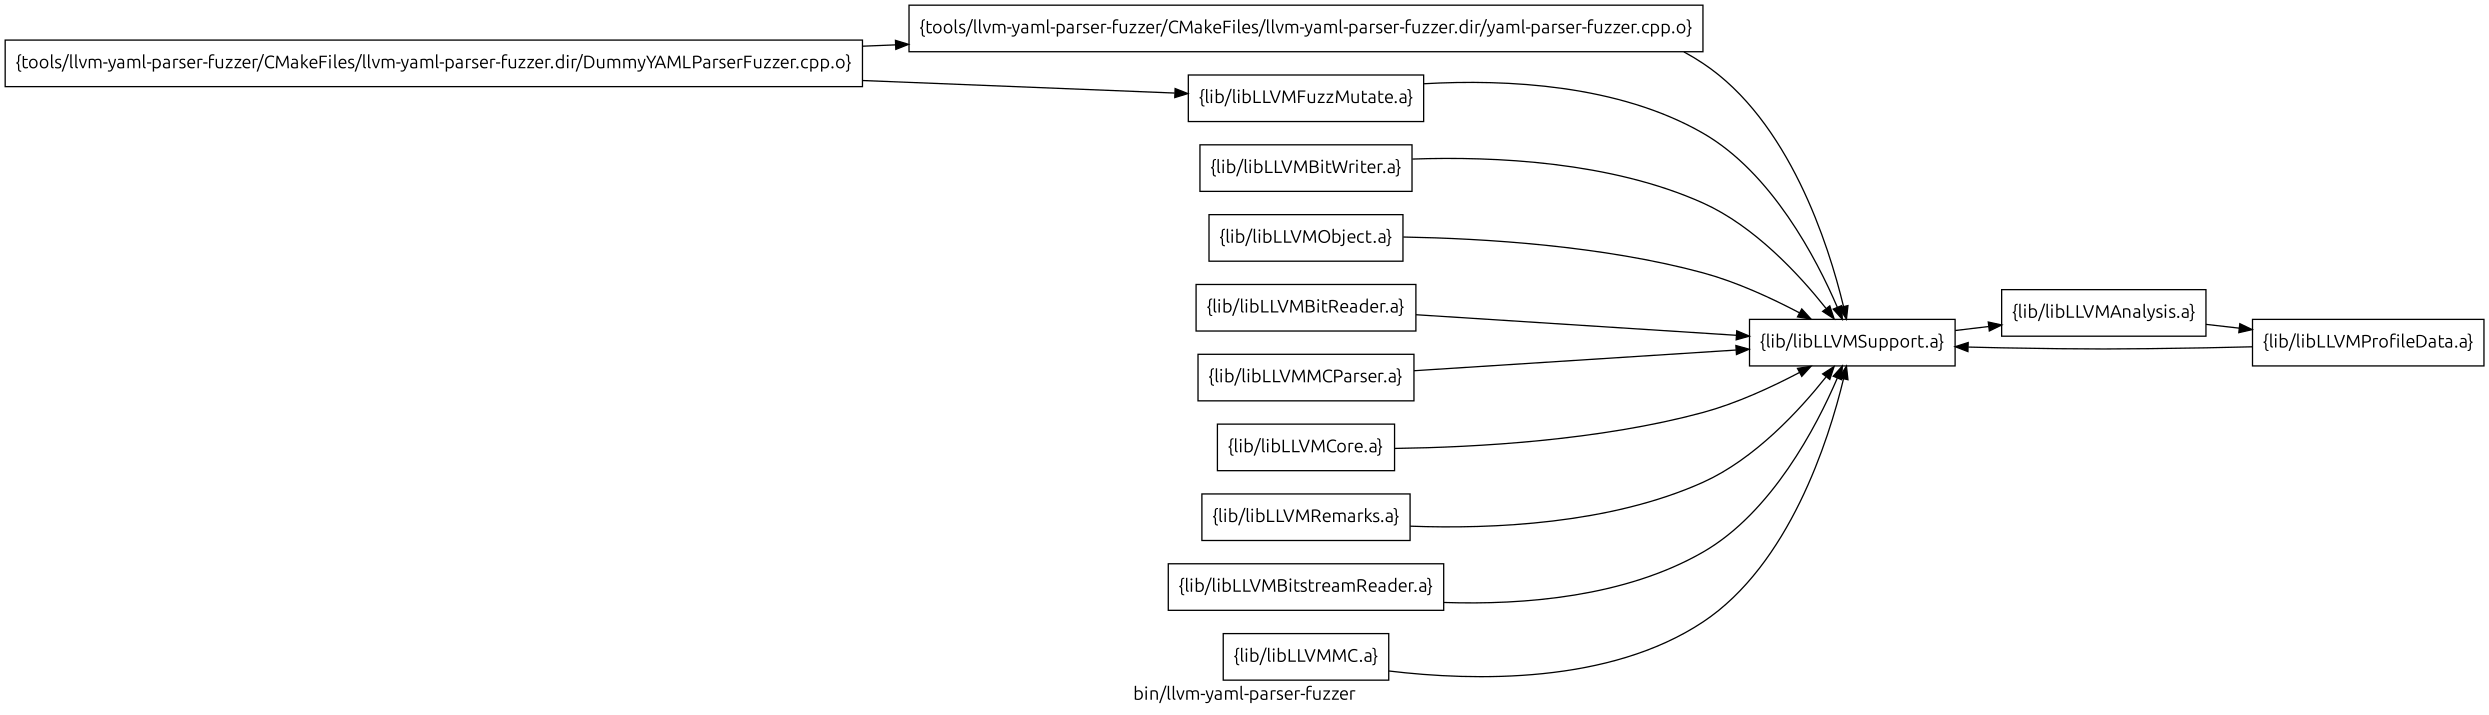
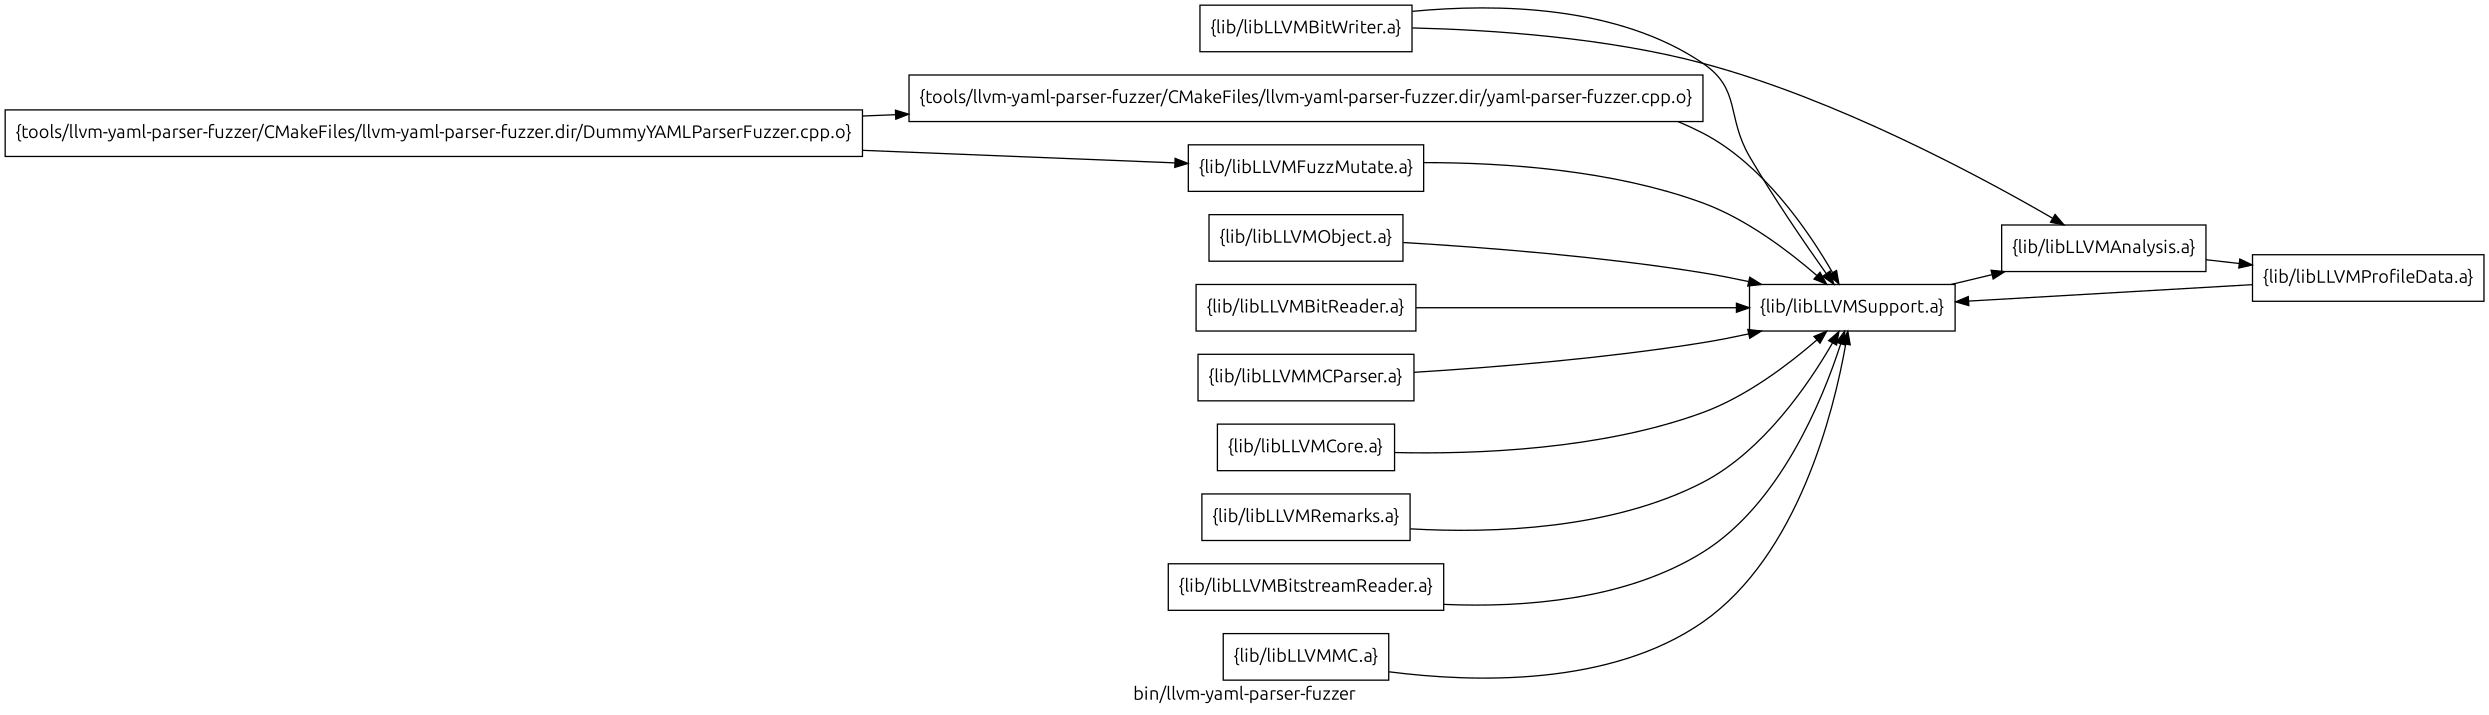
edge "{lib/libLLVMBitWriter.a}" -> "{lib/libLLVMAnalysis.a}": added
